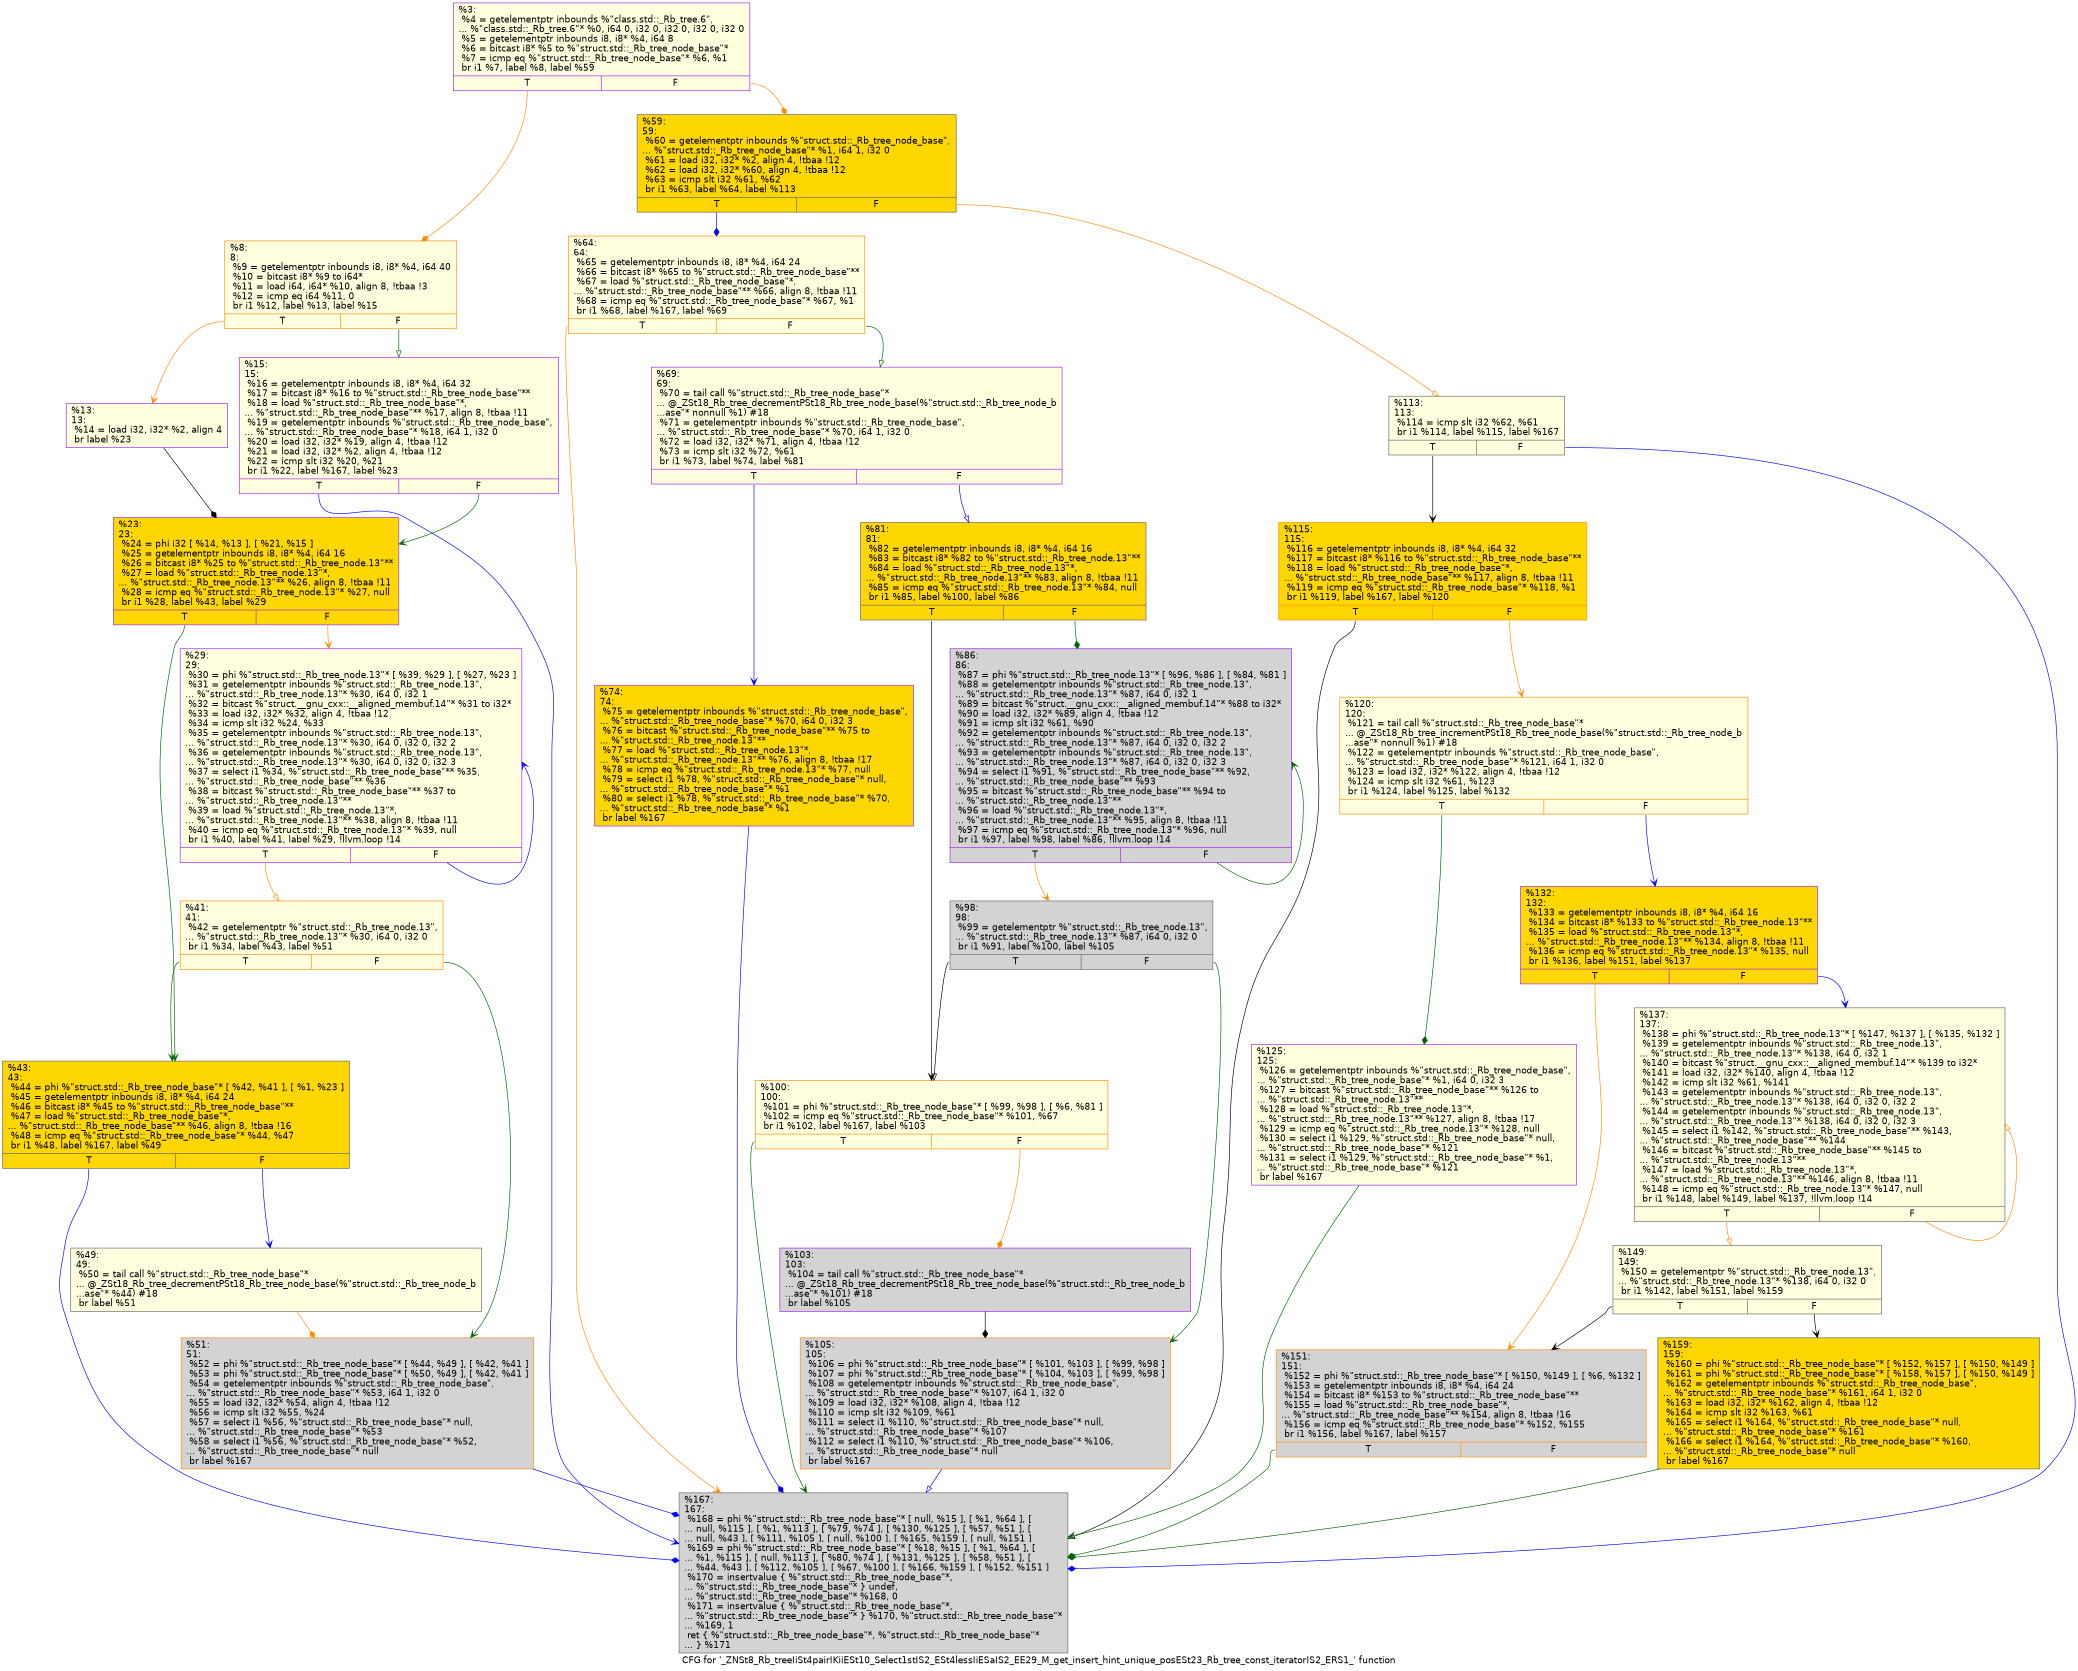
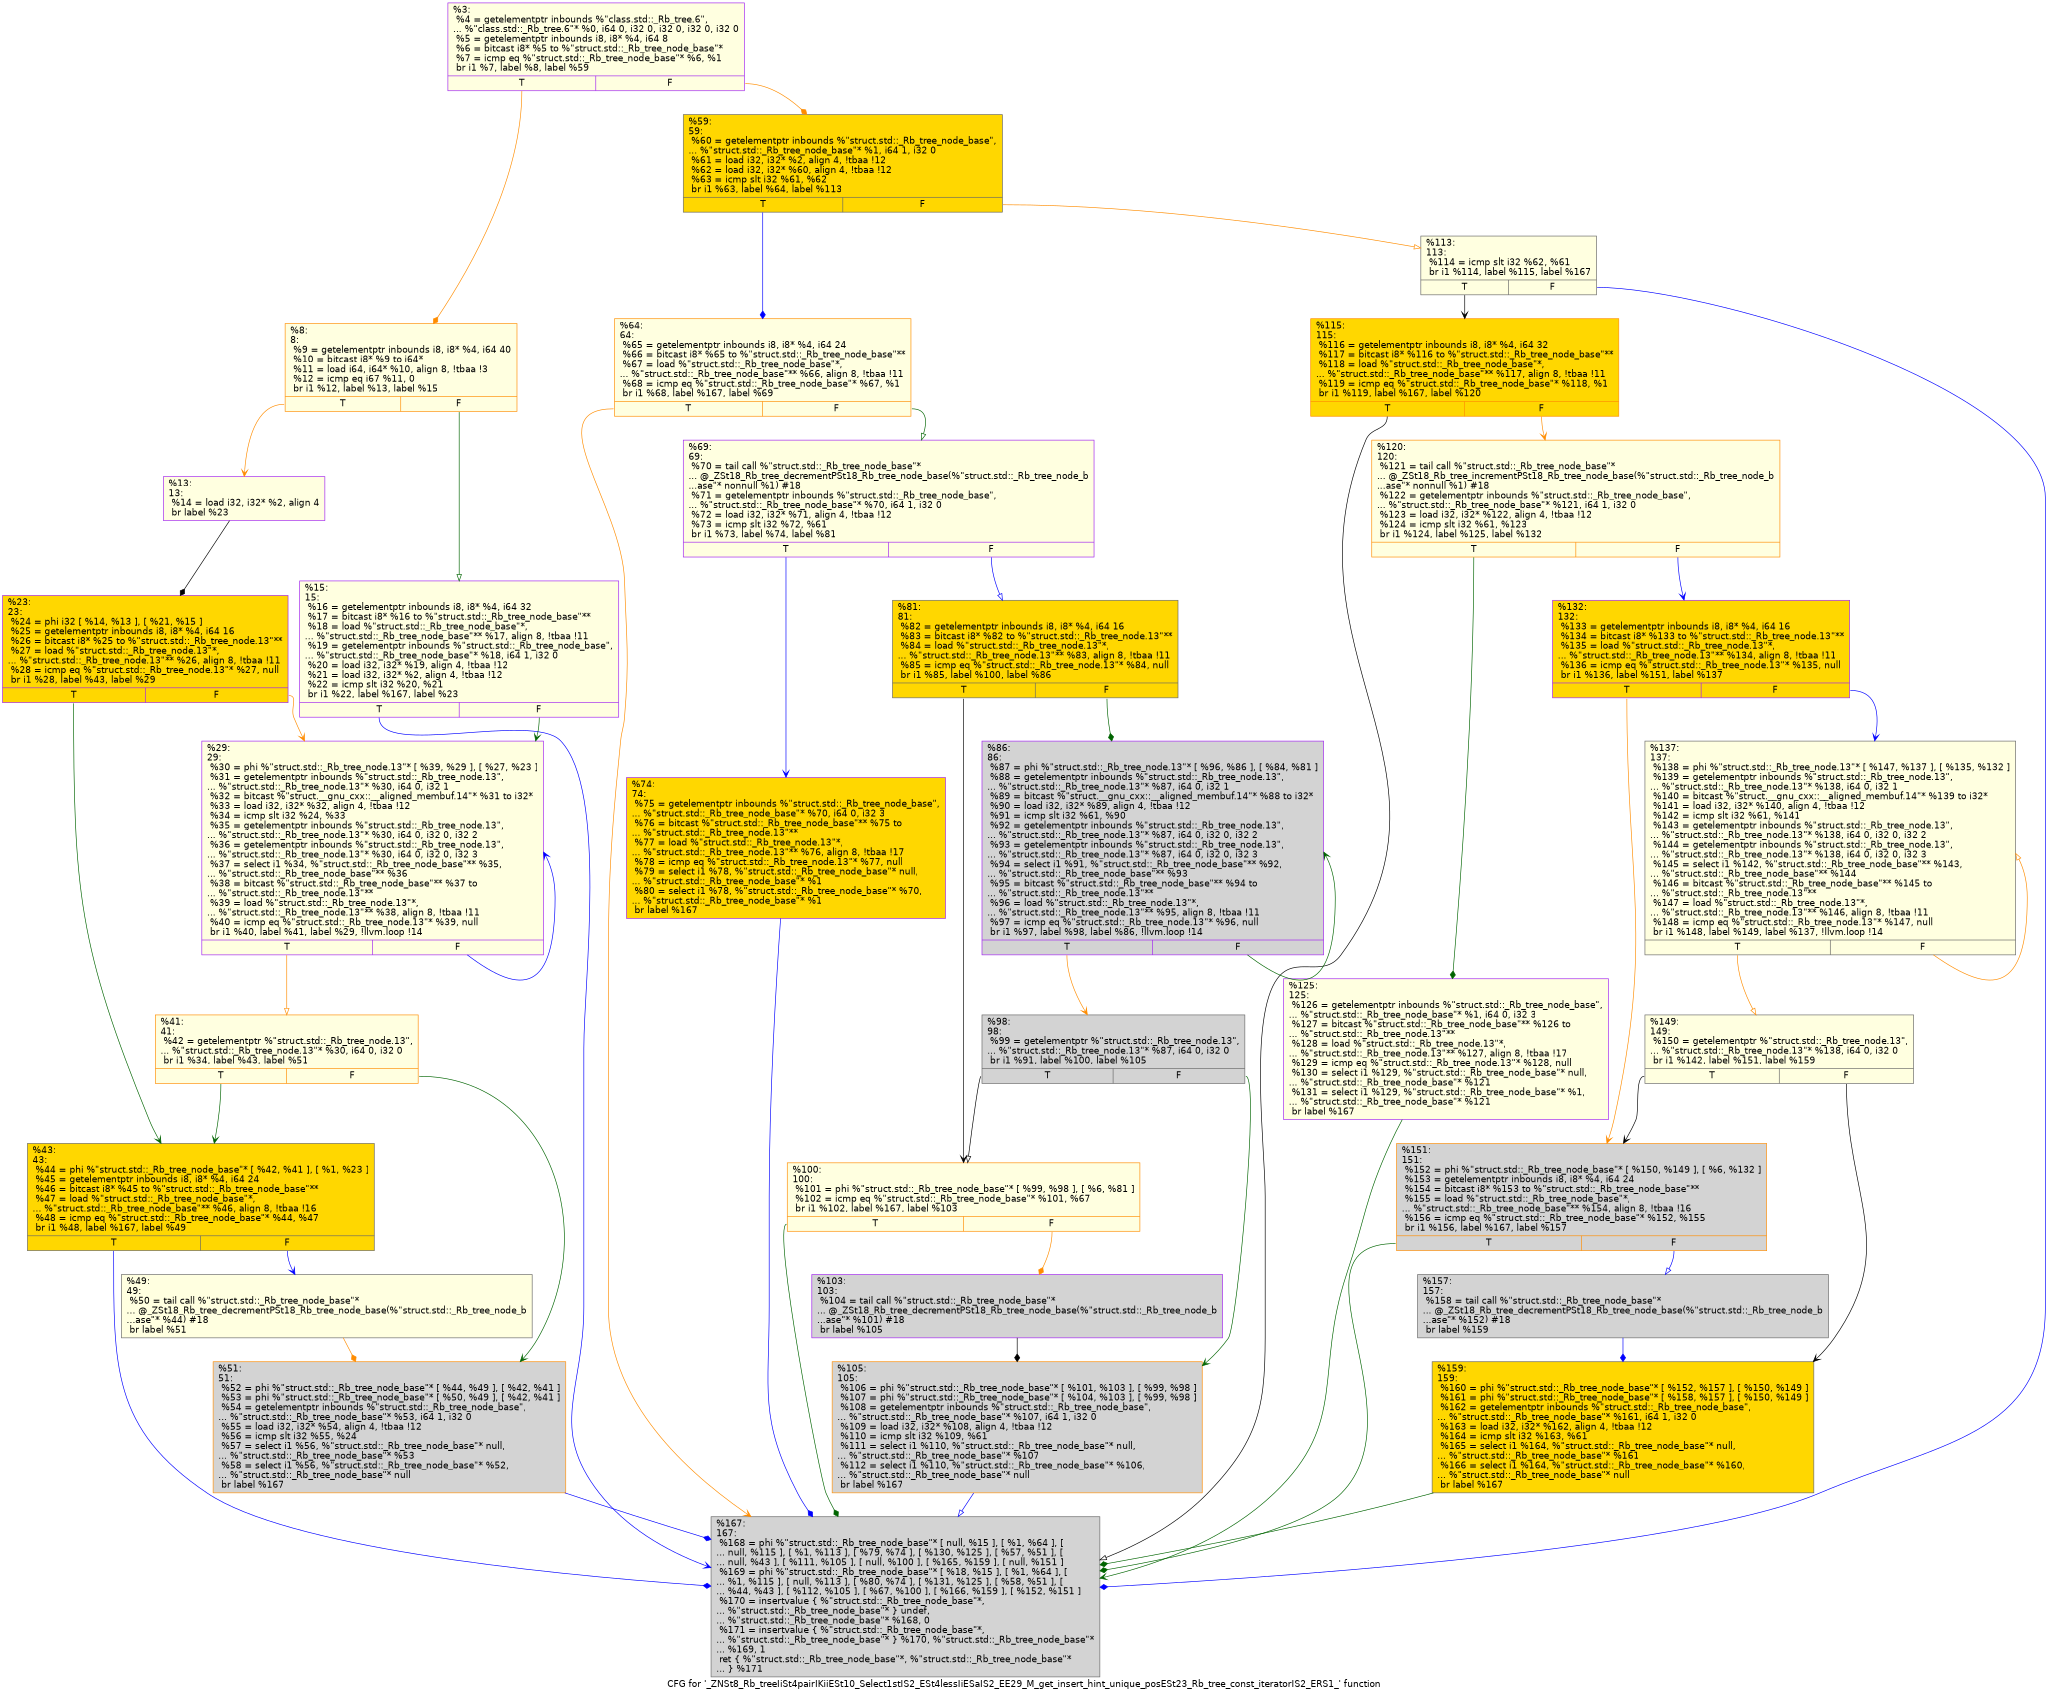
node "%8:": text "%12 = icmp eq i64 %11, 0" -> "%12 = icmp eq i67 %11, 0"
edge "%15:" -> "%23:": now "%15:" -> "%29:"
node "%157:": added
edge "%100:" -> "%167:": arrowhead vee -> diamond
